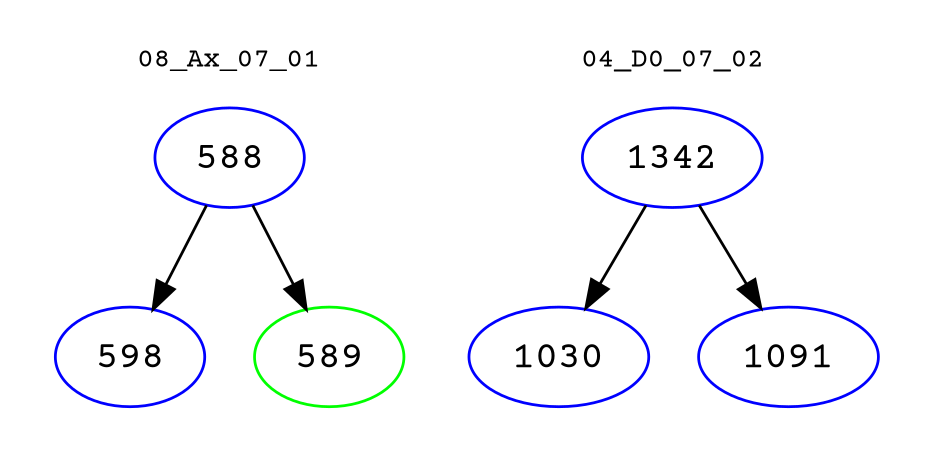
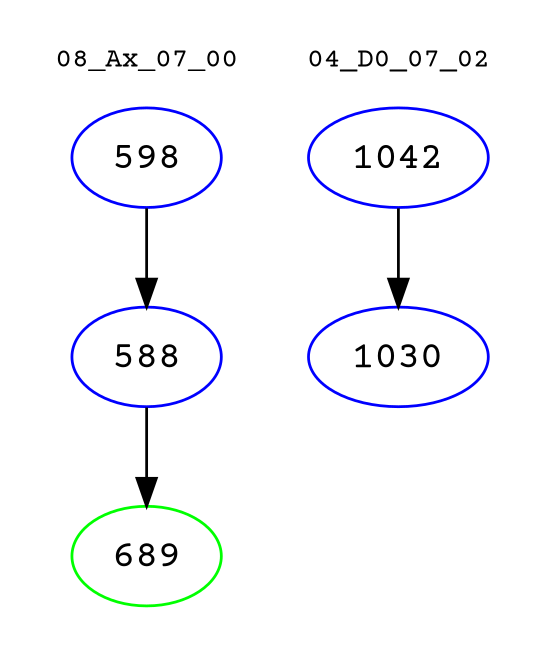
cluster "08_Ax_07_01": label "08_Ax_07_01" -> "08_Ax_07_00"
node "1342": label "1342" -> "1042"
edge "588" -> "598": reversed
node "589": label "589" -> "689"
node "1091": removed
